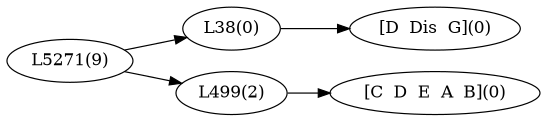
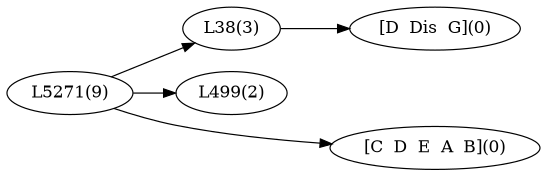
node "L38(0)": label "L38(0)" -> "L38(3)"
edge "L499(2)" -> "[C  D  E  A  B](0)": now "L5271(9)" -> "[C  D  E  A  B](0)"
